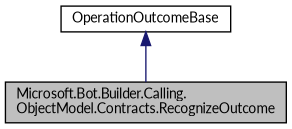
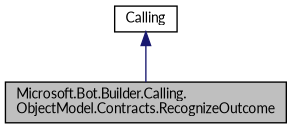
node "OperationOutcomeBase": label "OperationOutcomeBase" -> "Calling"
